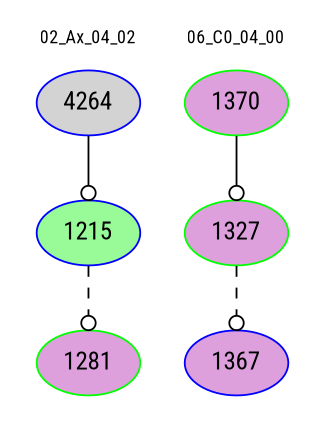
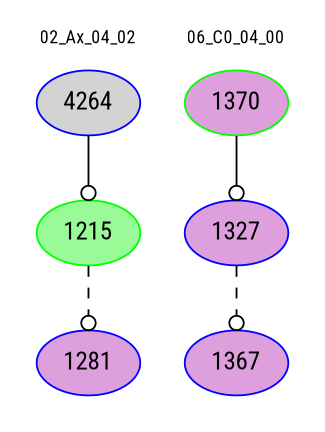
node "1215": color blue -> green
node "1327": color green -> blue
node "1281": color green -> blue
